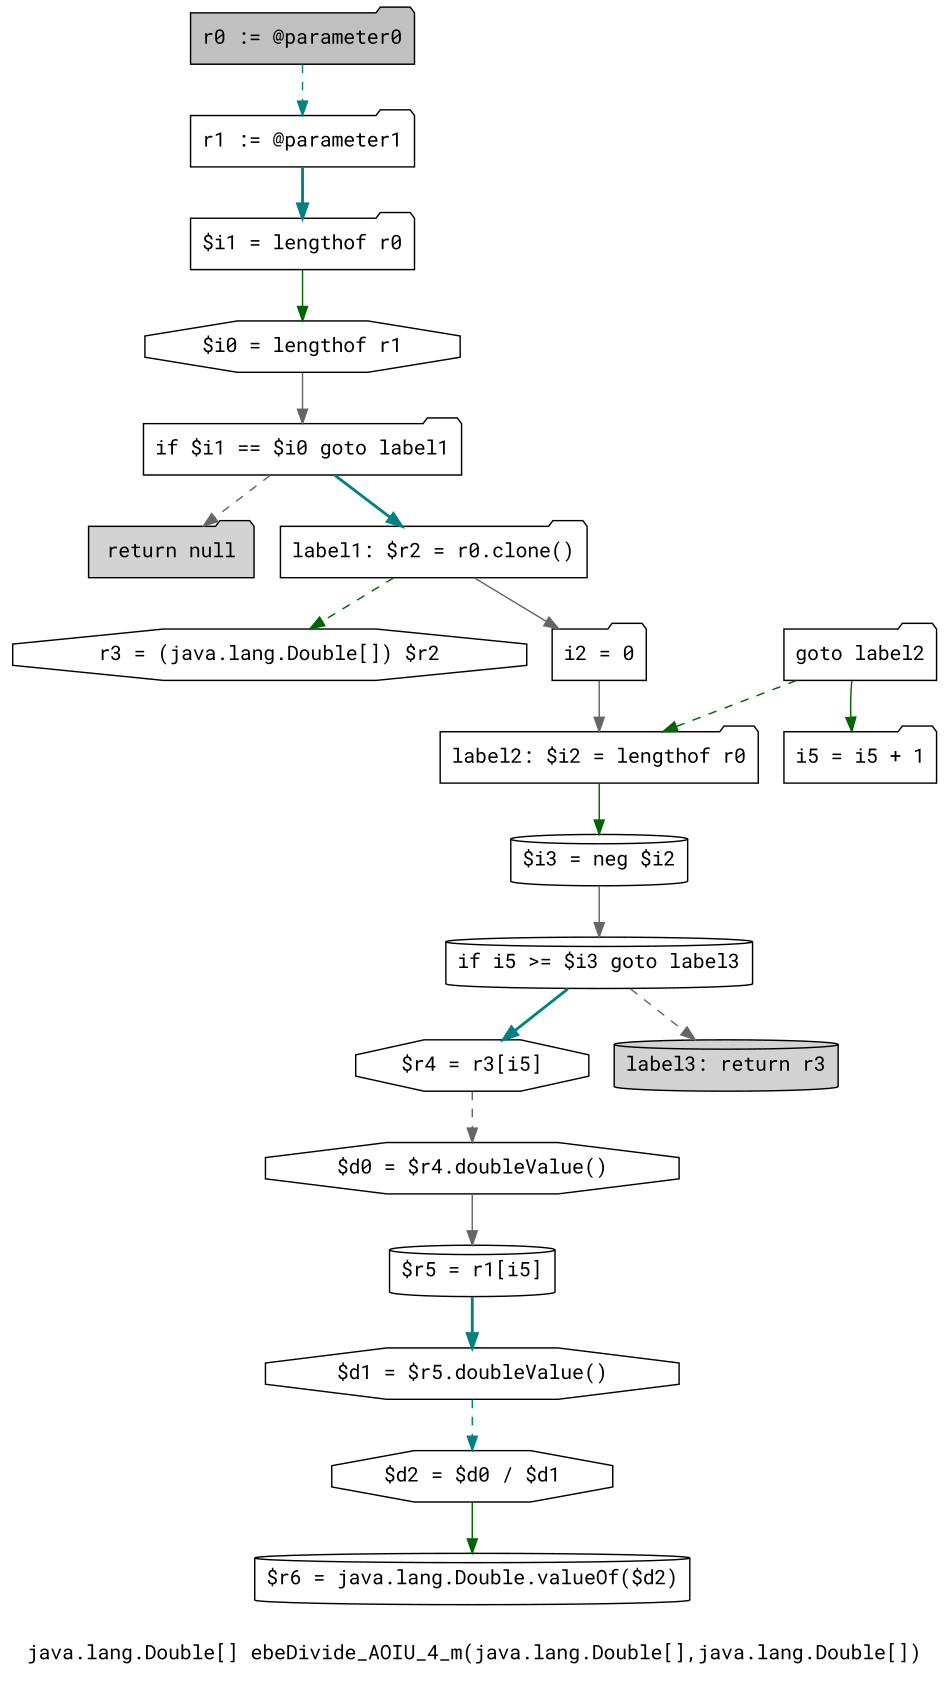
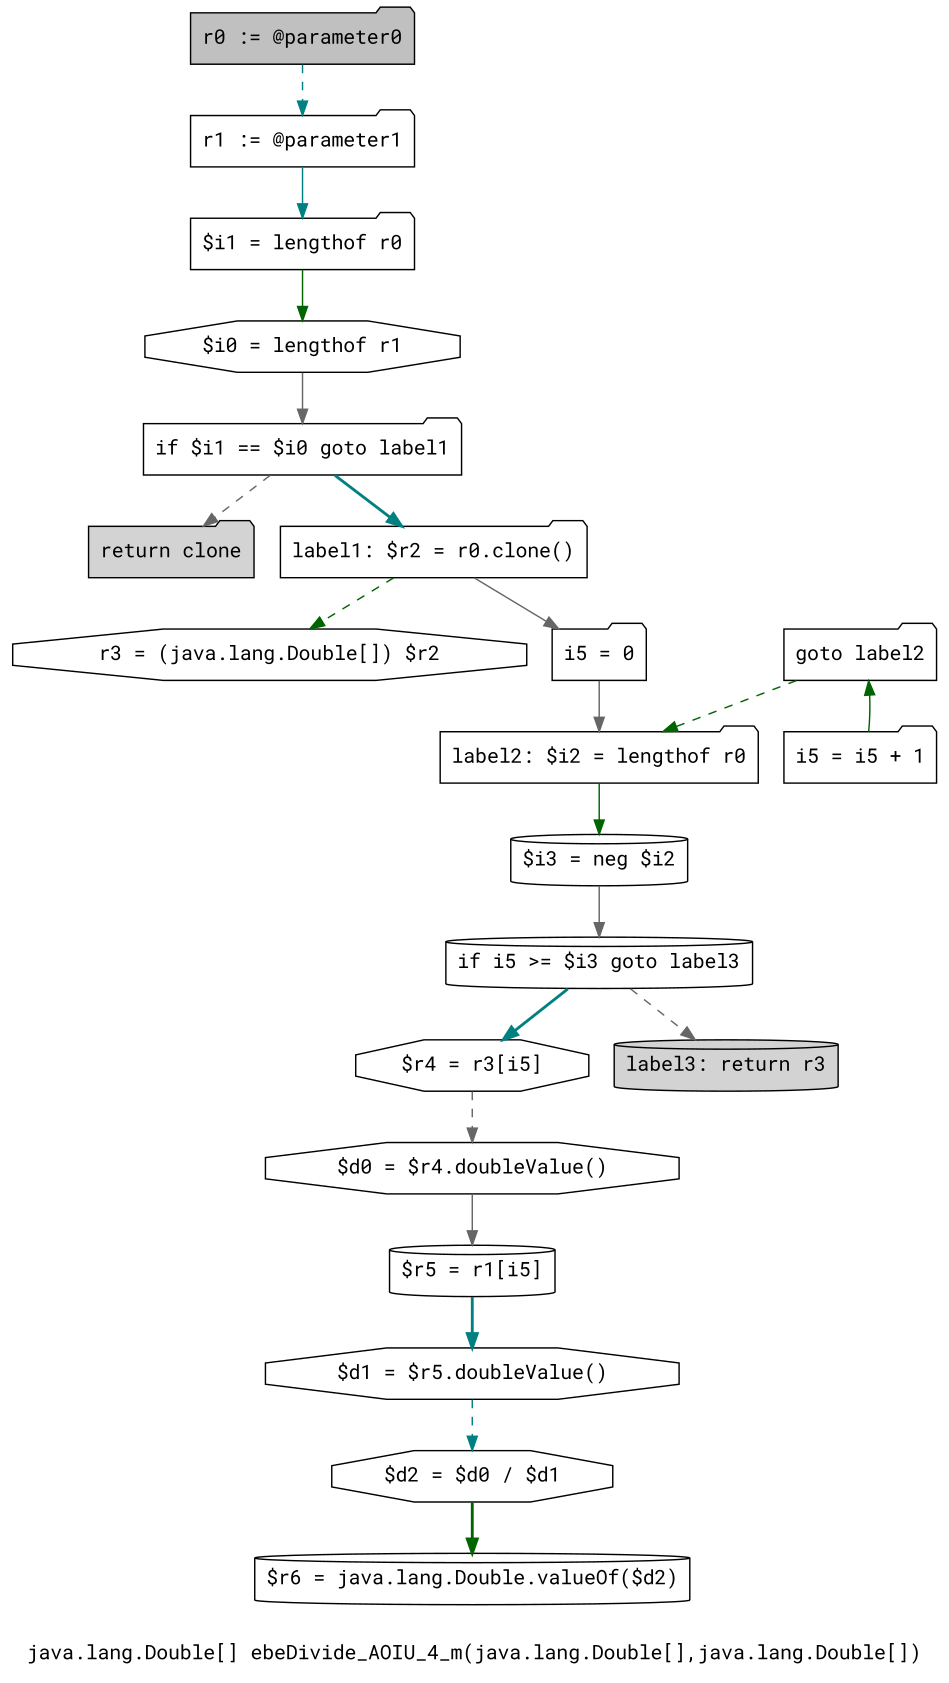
edge "r1 := @parameter1" -> "$i1 = lengthof r0": style bold -> solid
node "return null": label "return null" -> "return clone"
node "i2 = 0": label "i2 = 0" -> "i5 = 0"
edge "goto label2" -> "i5 = i5 + 1": reversed
edge "$d2 = $d0 / $d1" -> "$r6 = java.lang.Double.valueOf($d2)": style solid -> bold
